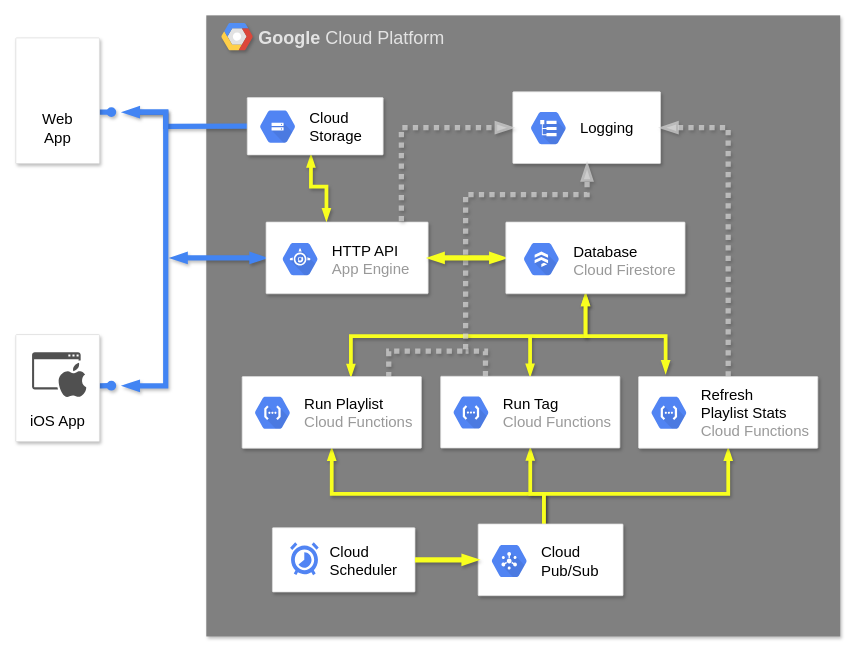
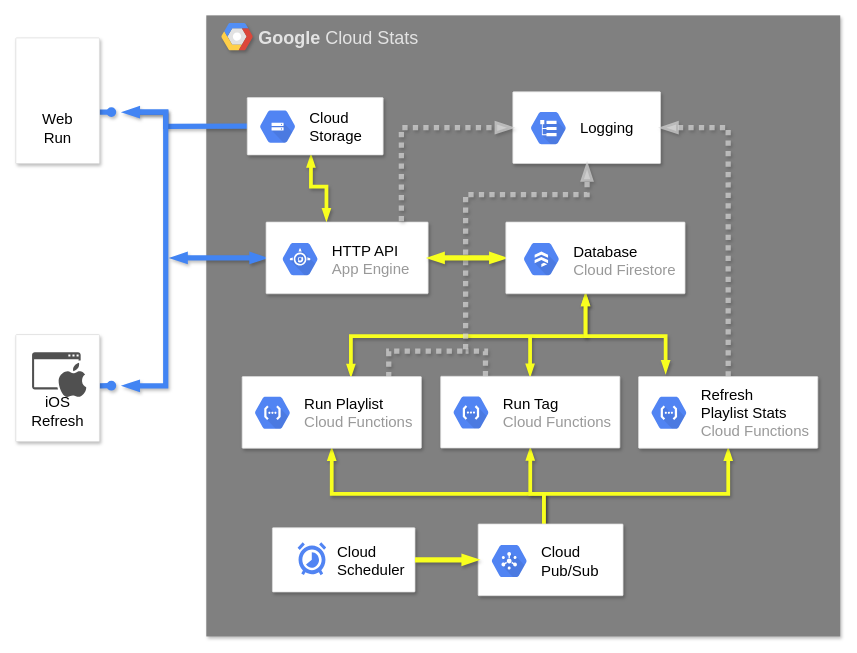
node "Google Cloud Platform": label "Google Cloud Platform" -> "Google Cloud Stats"
node "Web App": label "Web App" -> "Web Run"
node "iOS App": label "iOS App" -> "iOS Refresh"
node "Cloud Scheduler": moved (304, 559) -> (312, 559)
